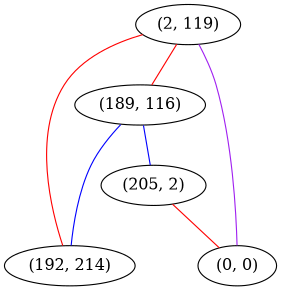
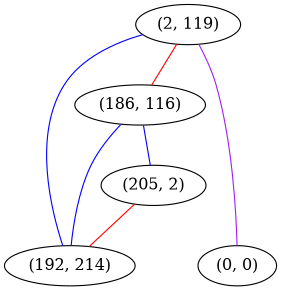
node "(189, 116)": label "(189, 116)" -> "(186, 116)"
edge "(2, 119)" -- "(192, 214)": color red -> blue
edge "(205, 2)" -- "(0, 0)": now "(205, 2)" -- "(192, 214)"
